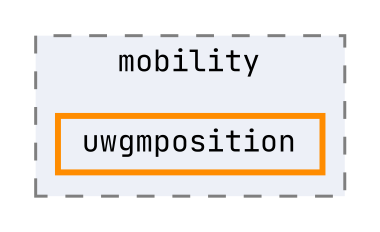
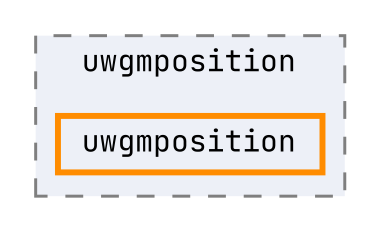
cluster "mobility": label "mobility" -> "uwgmposition"
